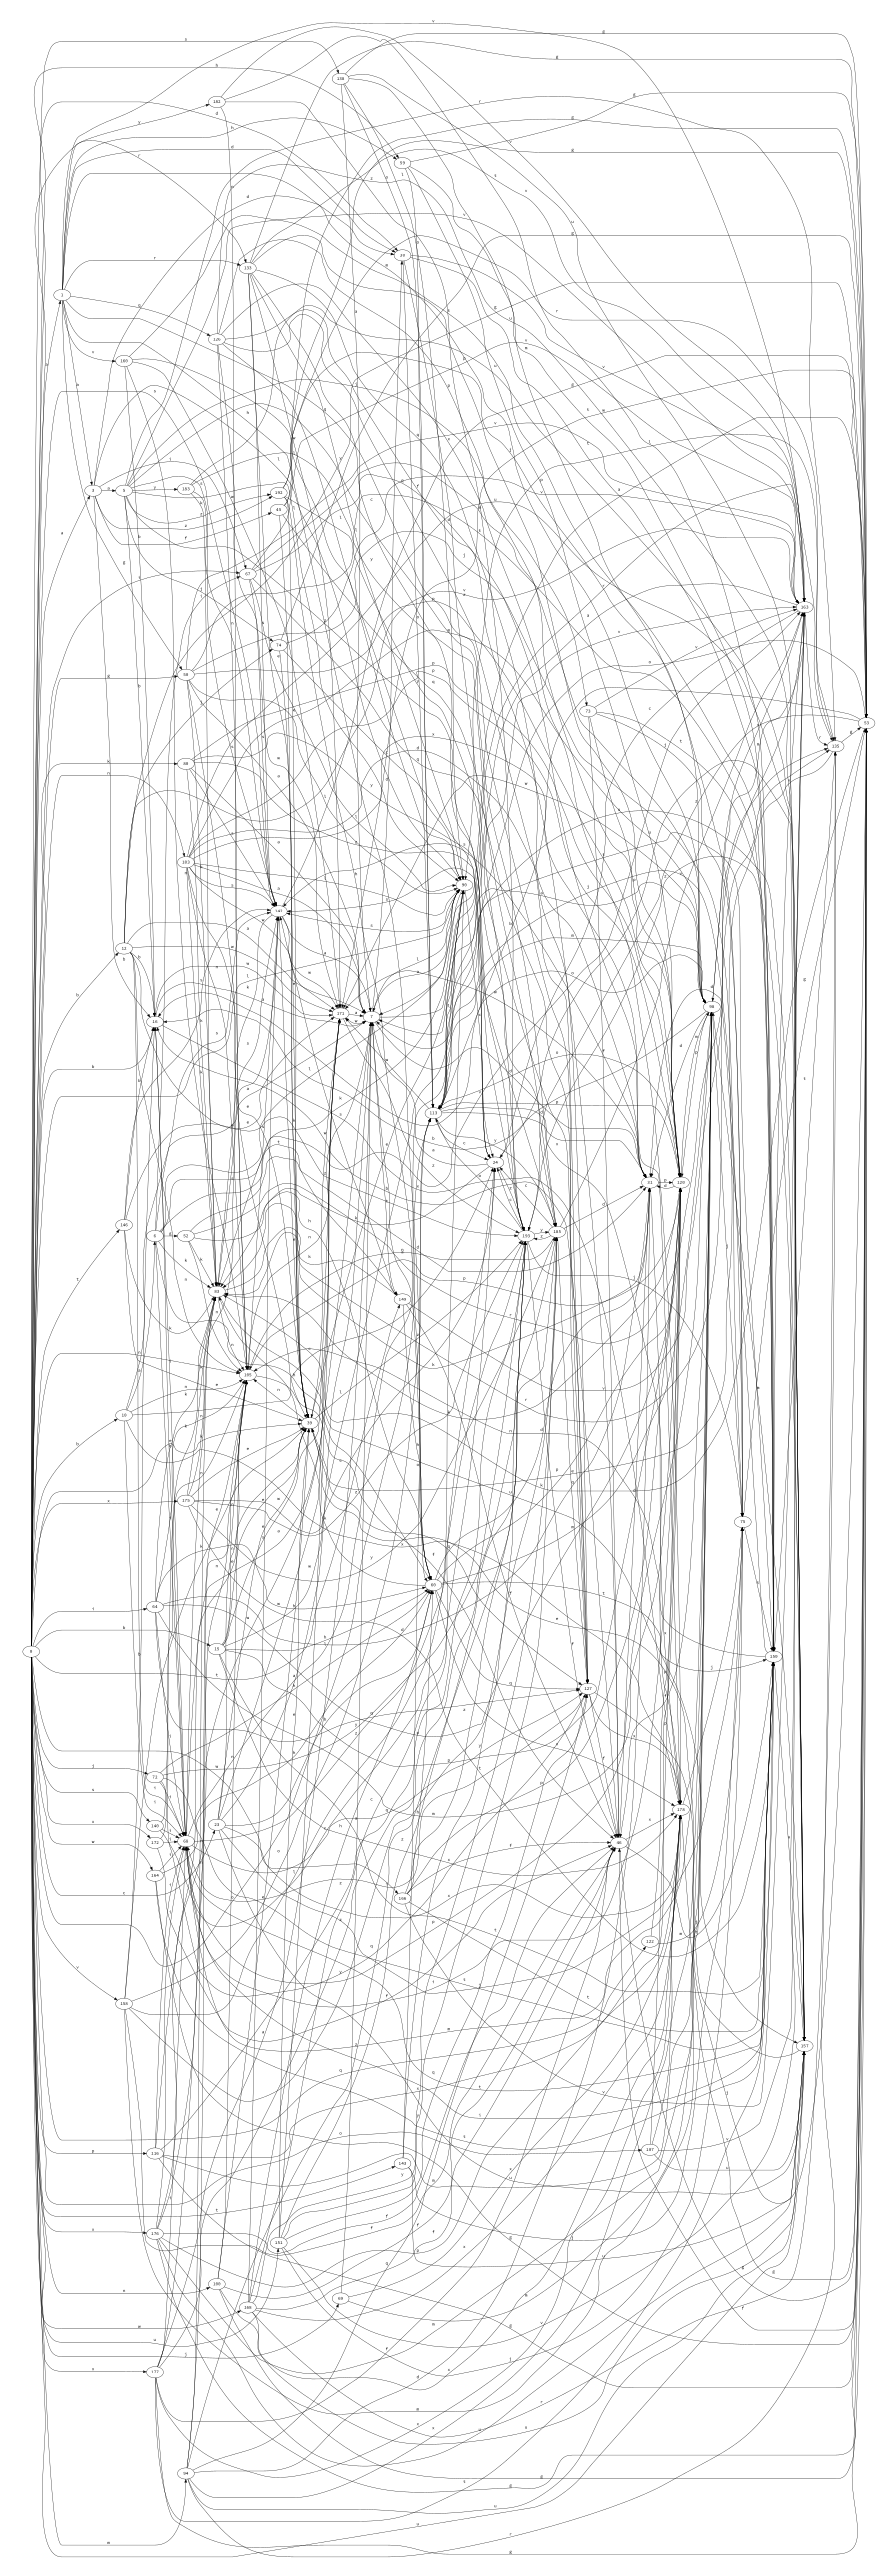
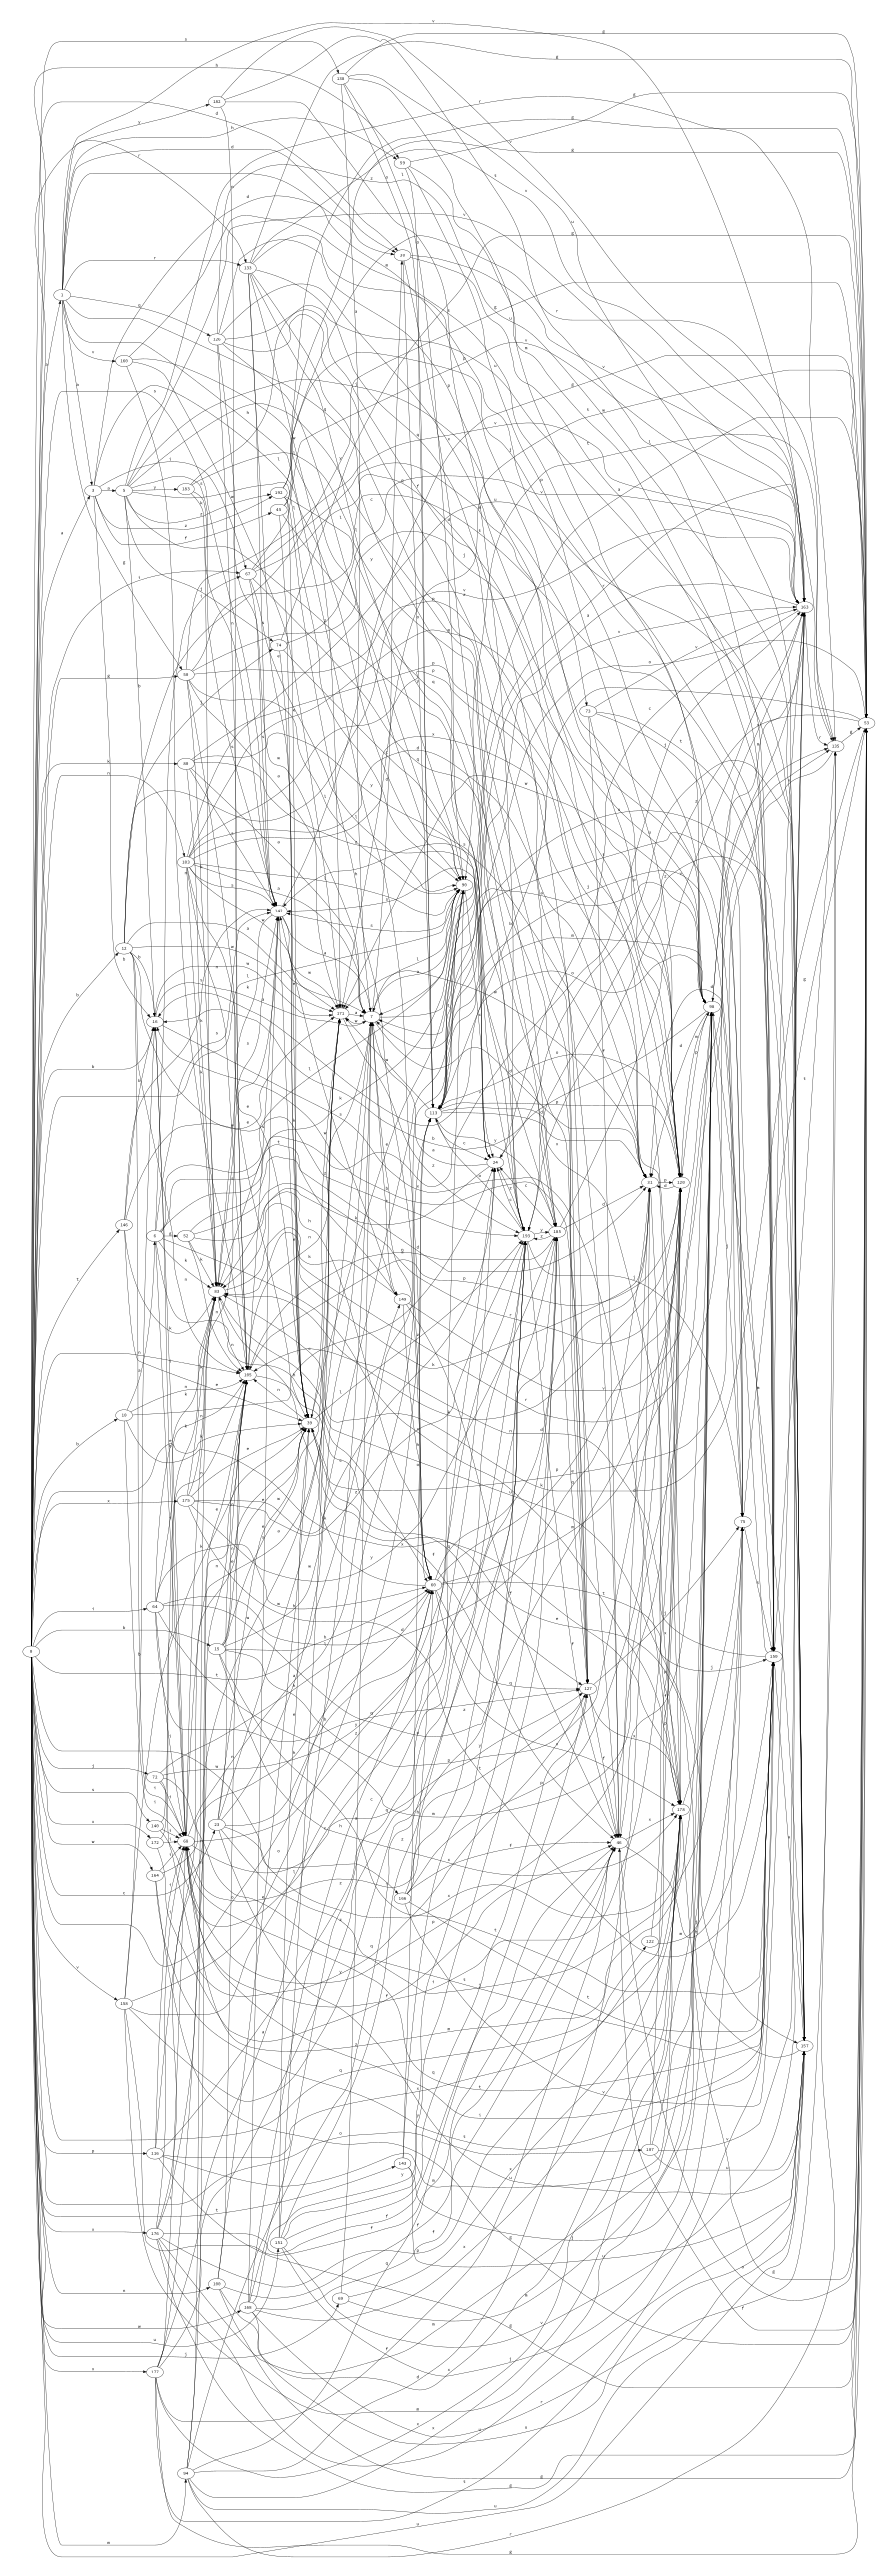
edge "160" -> "16": removed, label "b"
edge "10" -> "7": removed, label "a"
edge "6" -> "178": added, label "x"
edge "127" -> "53": now "127" -> "75"
edge "46" -> "53": label "g" -> "o"
